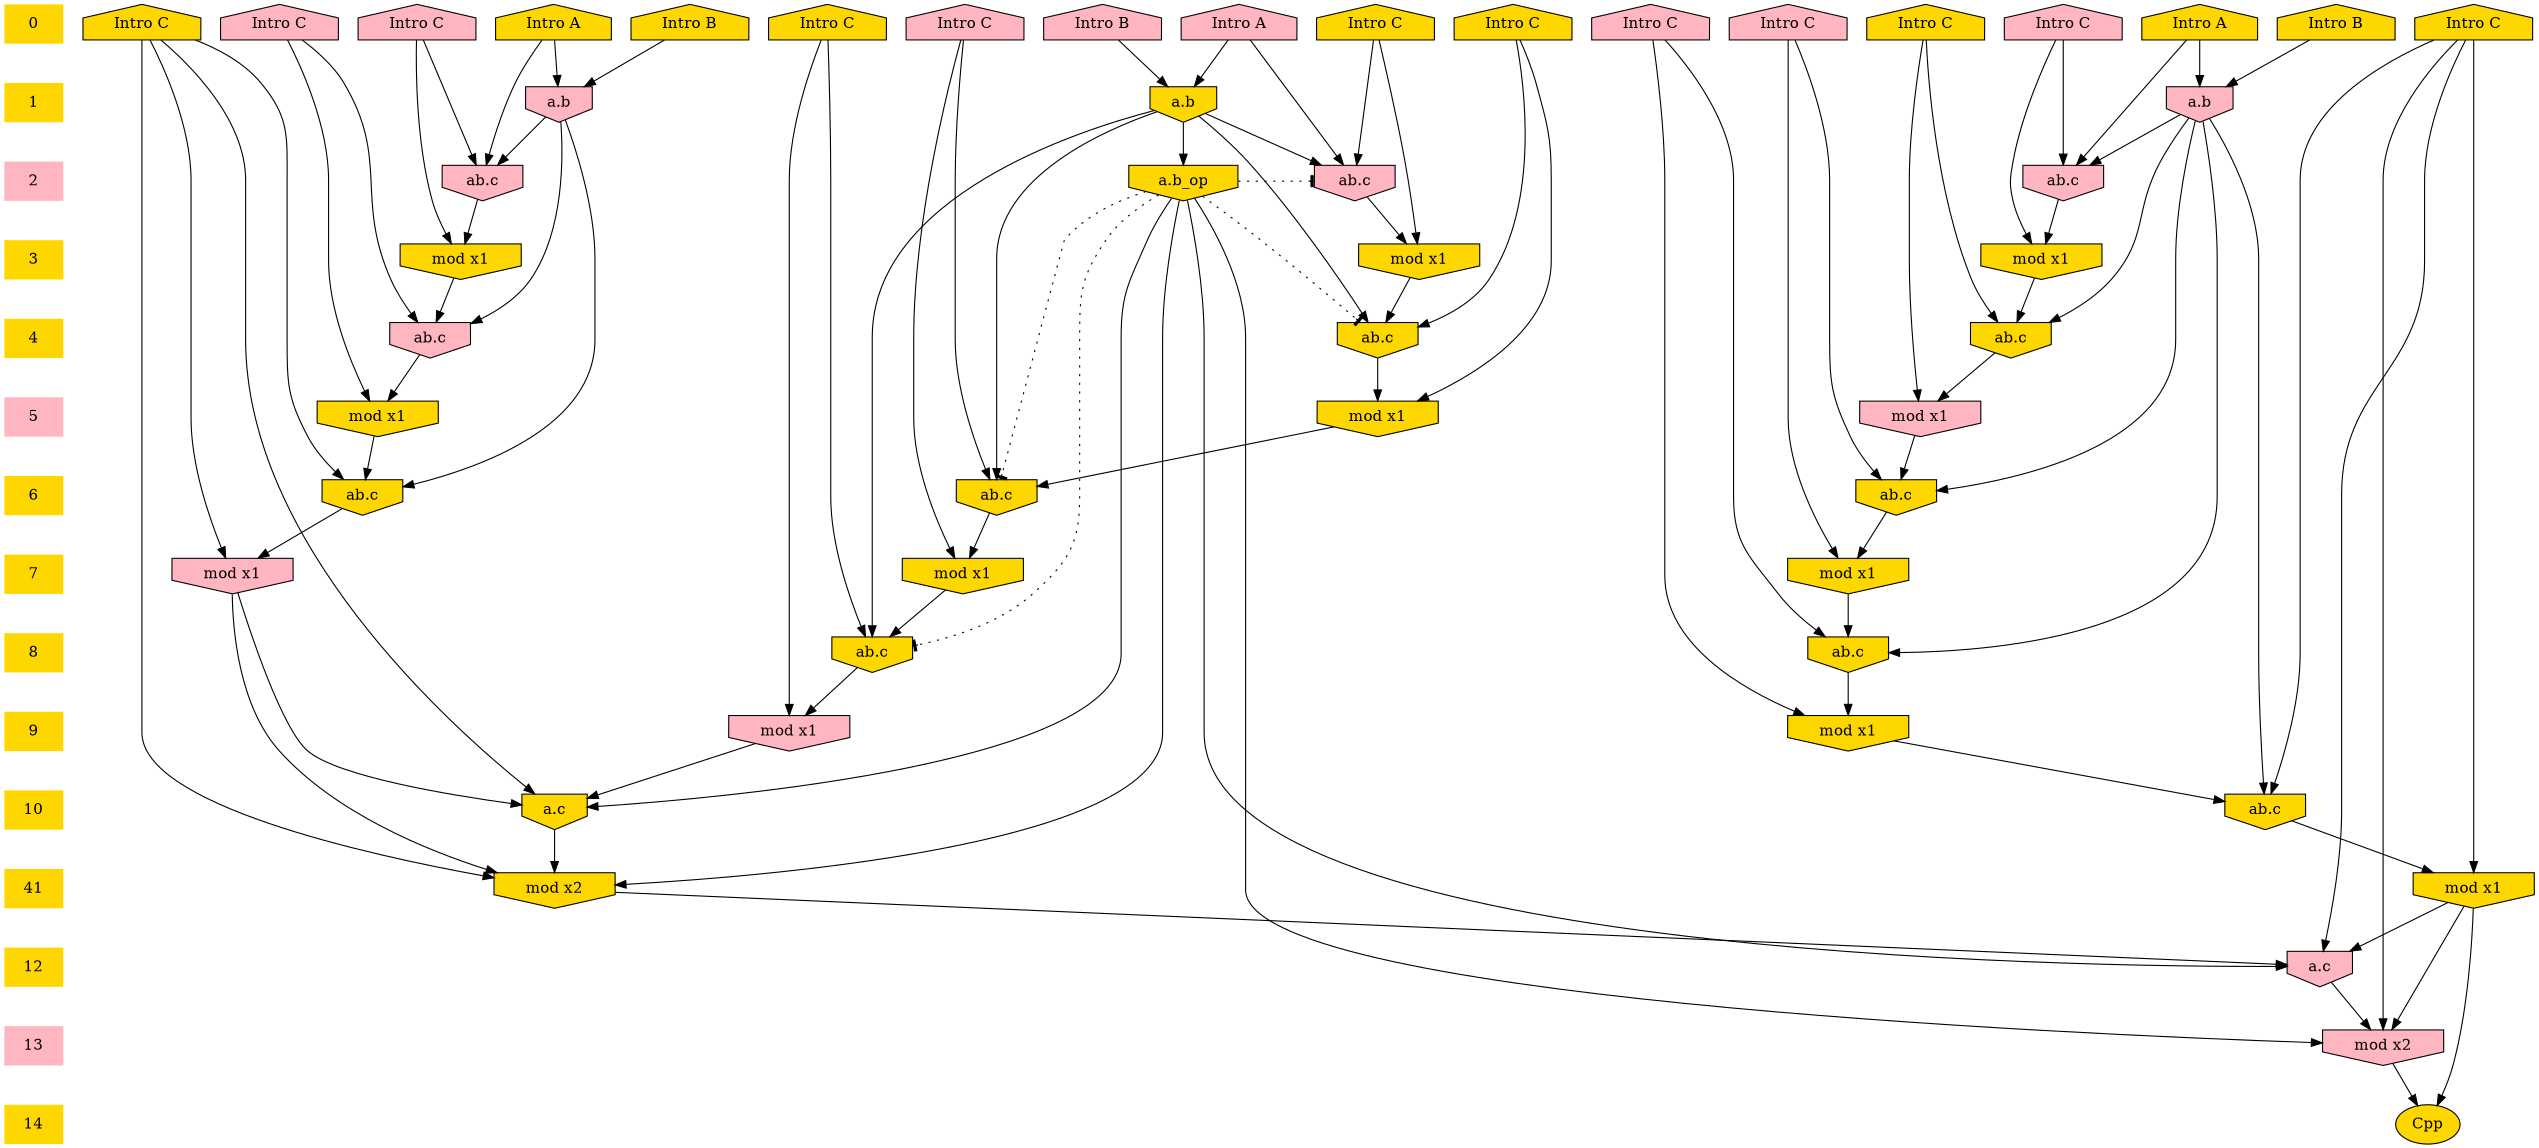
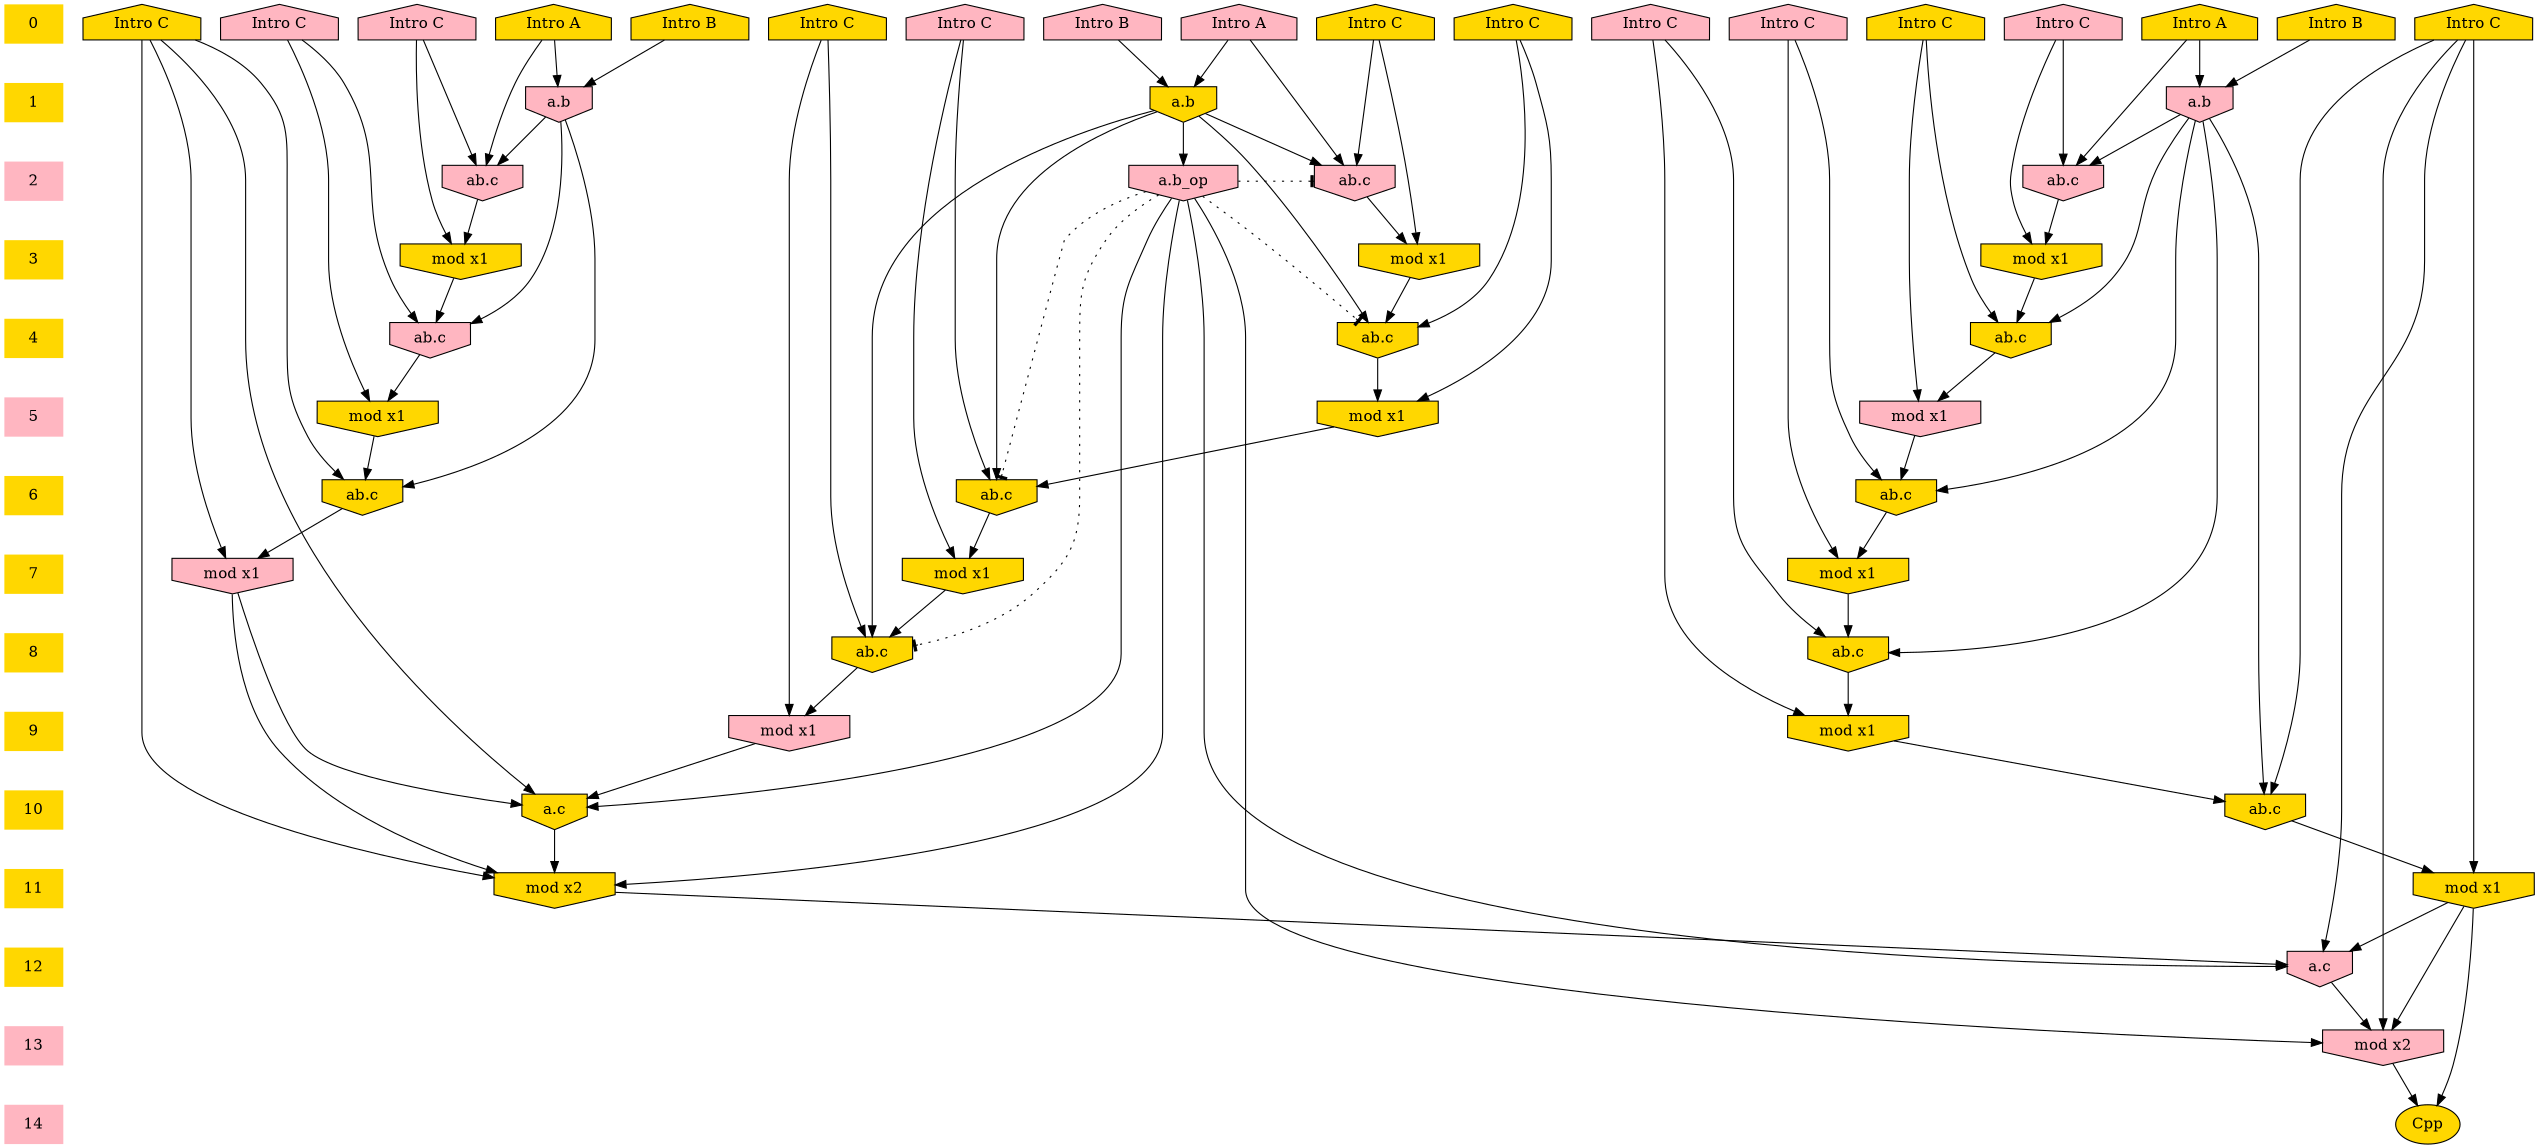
node "a.b_op": fillcolor gold -> lightpink
node "41": label "41" -> "11"
node "14": fillcolor gold -> lightpink
